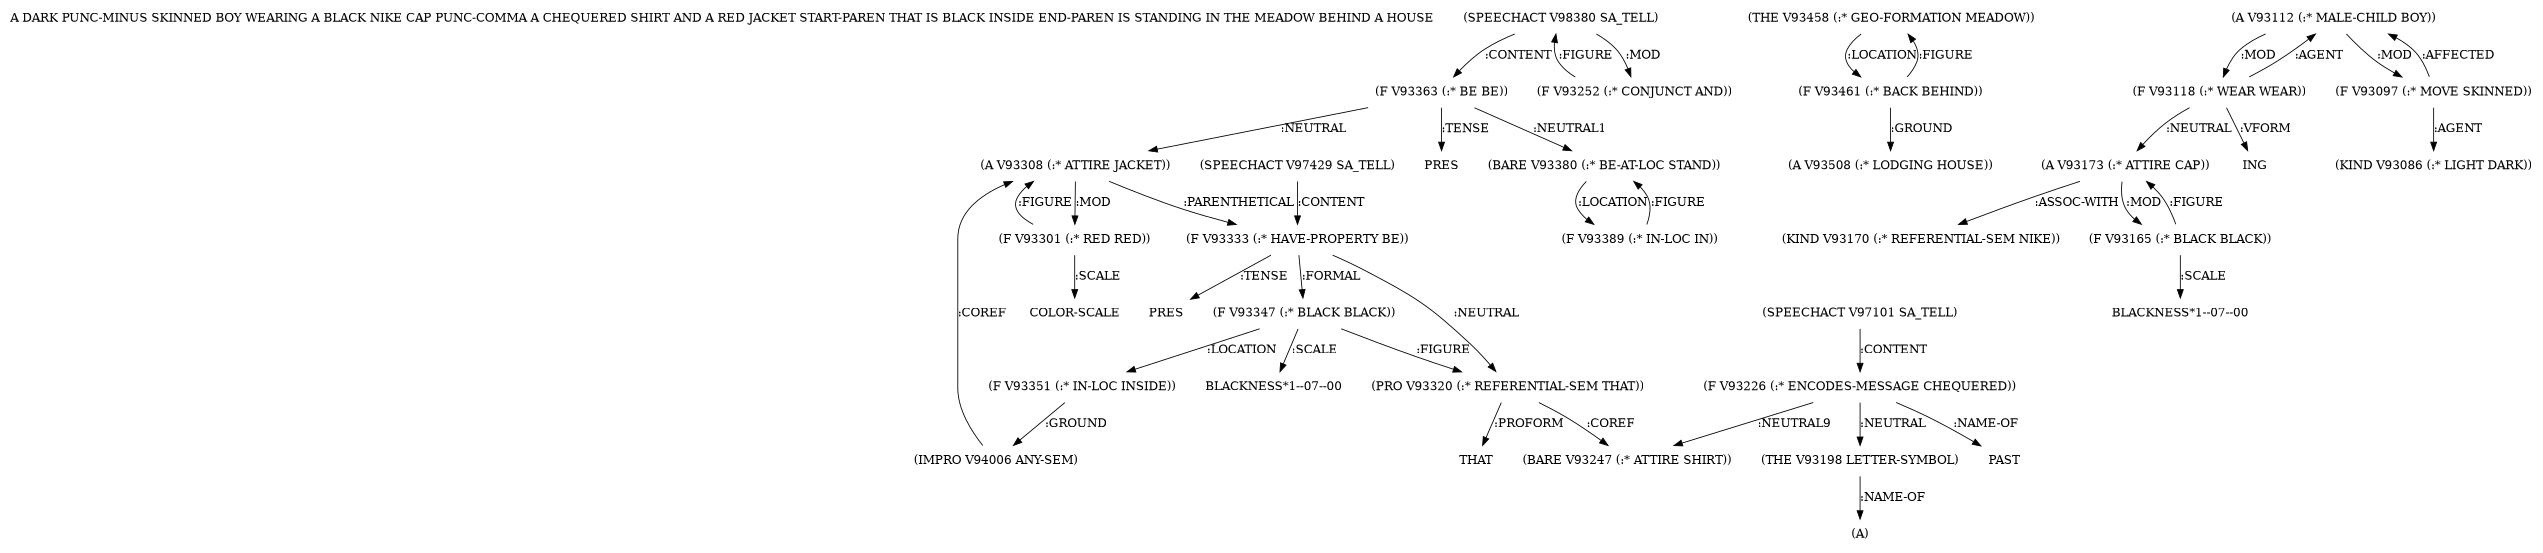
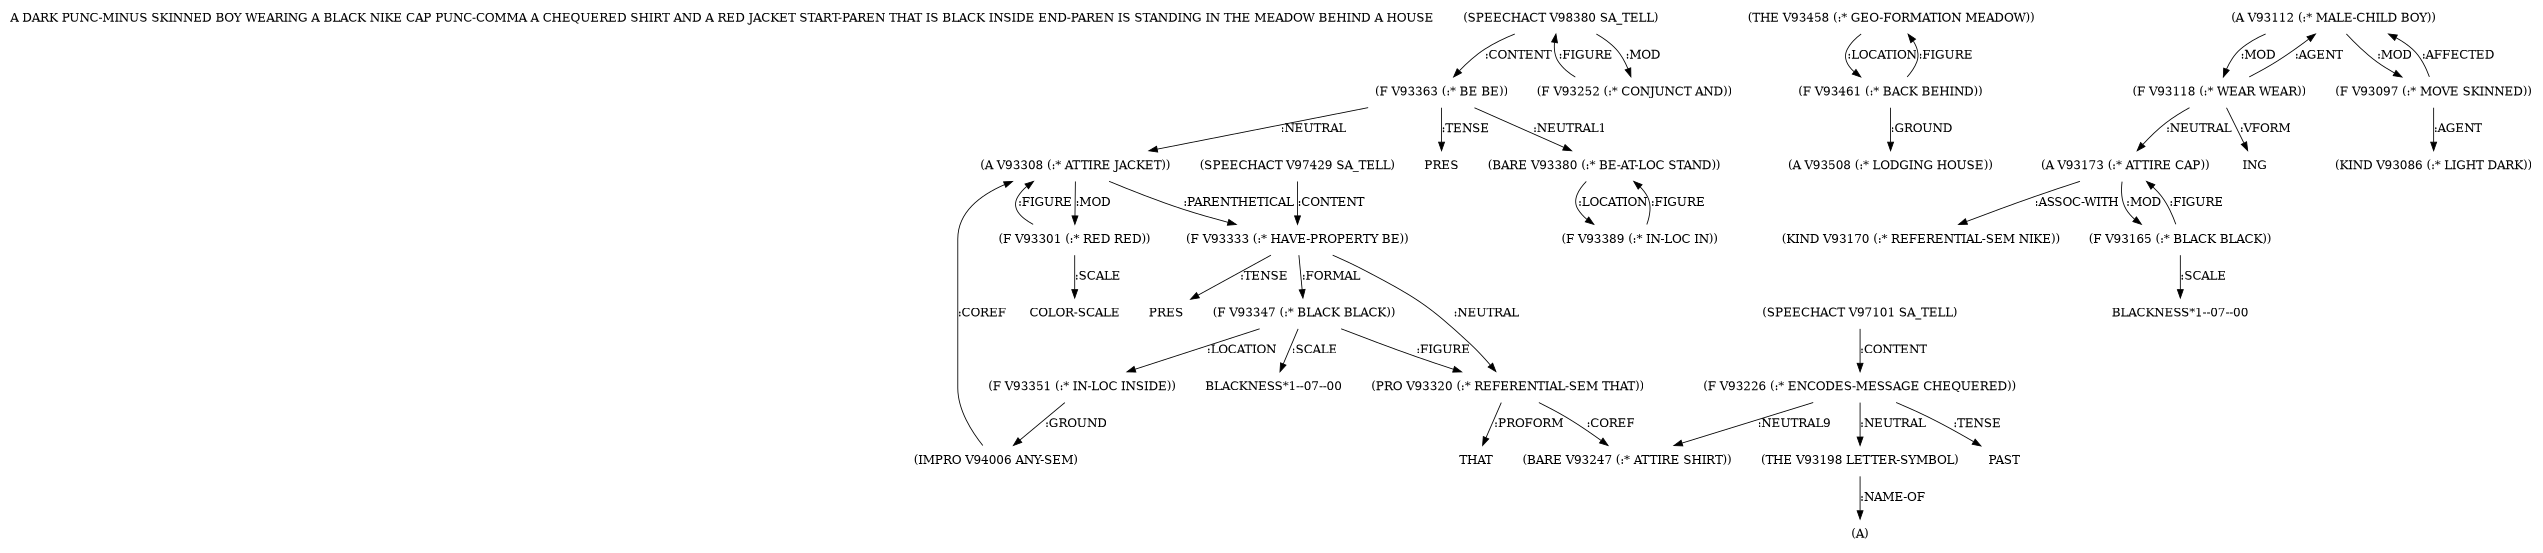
edge "(F V93226 (:* ENCODES-MESSAGE CHEQUERED))" -> "PAST": label ":NAME-OF" -> ":TENSE"
